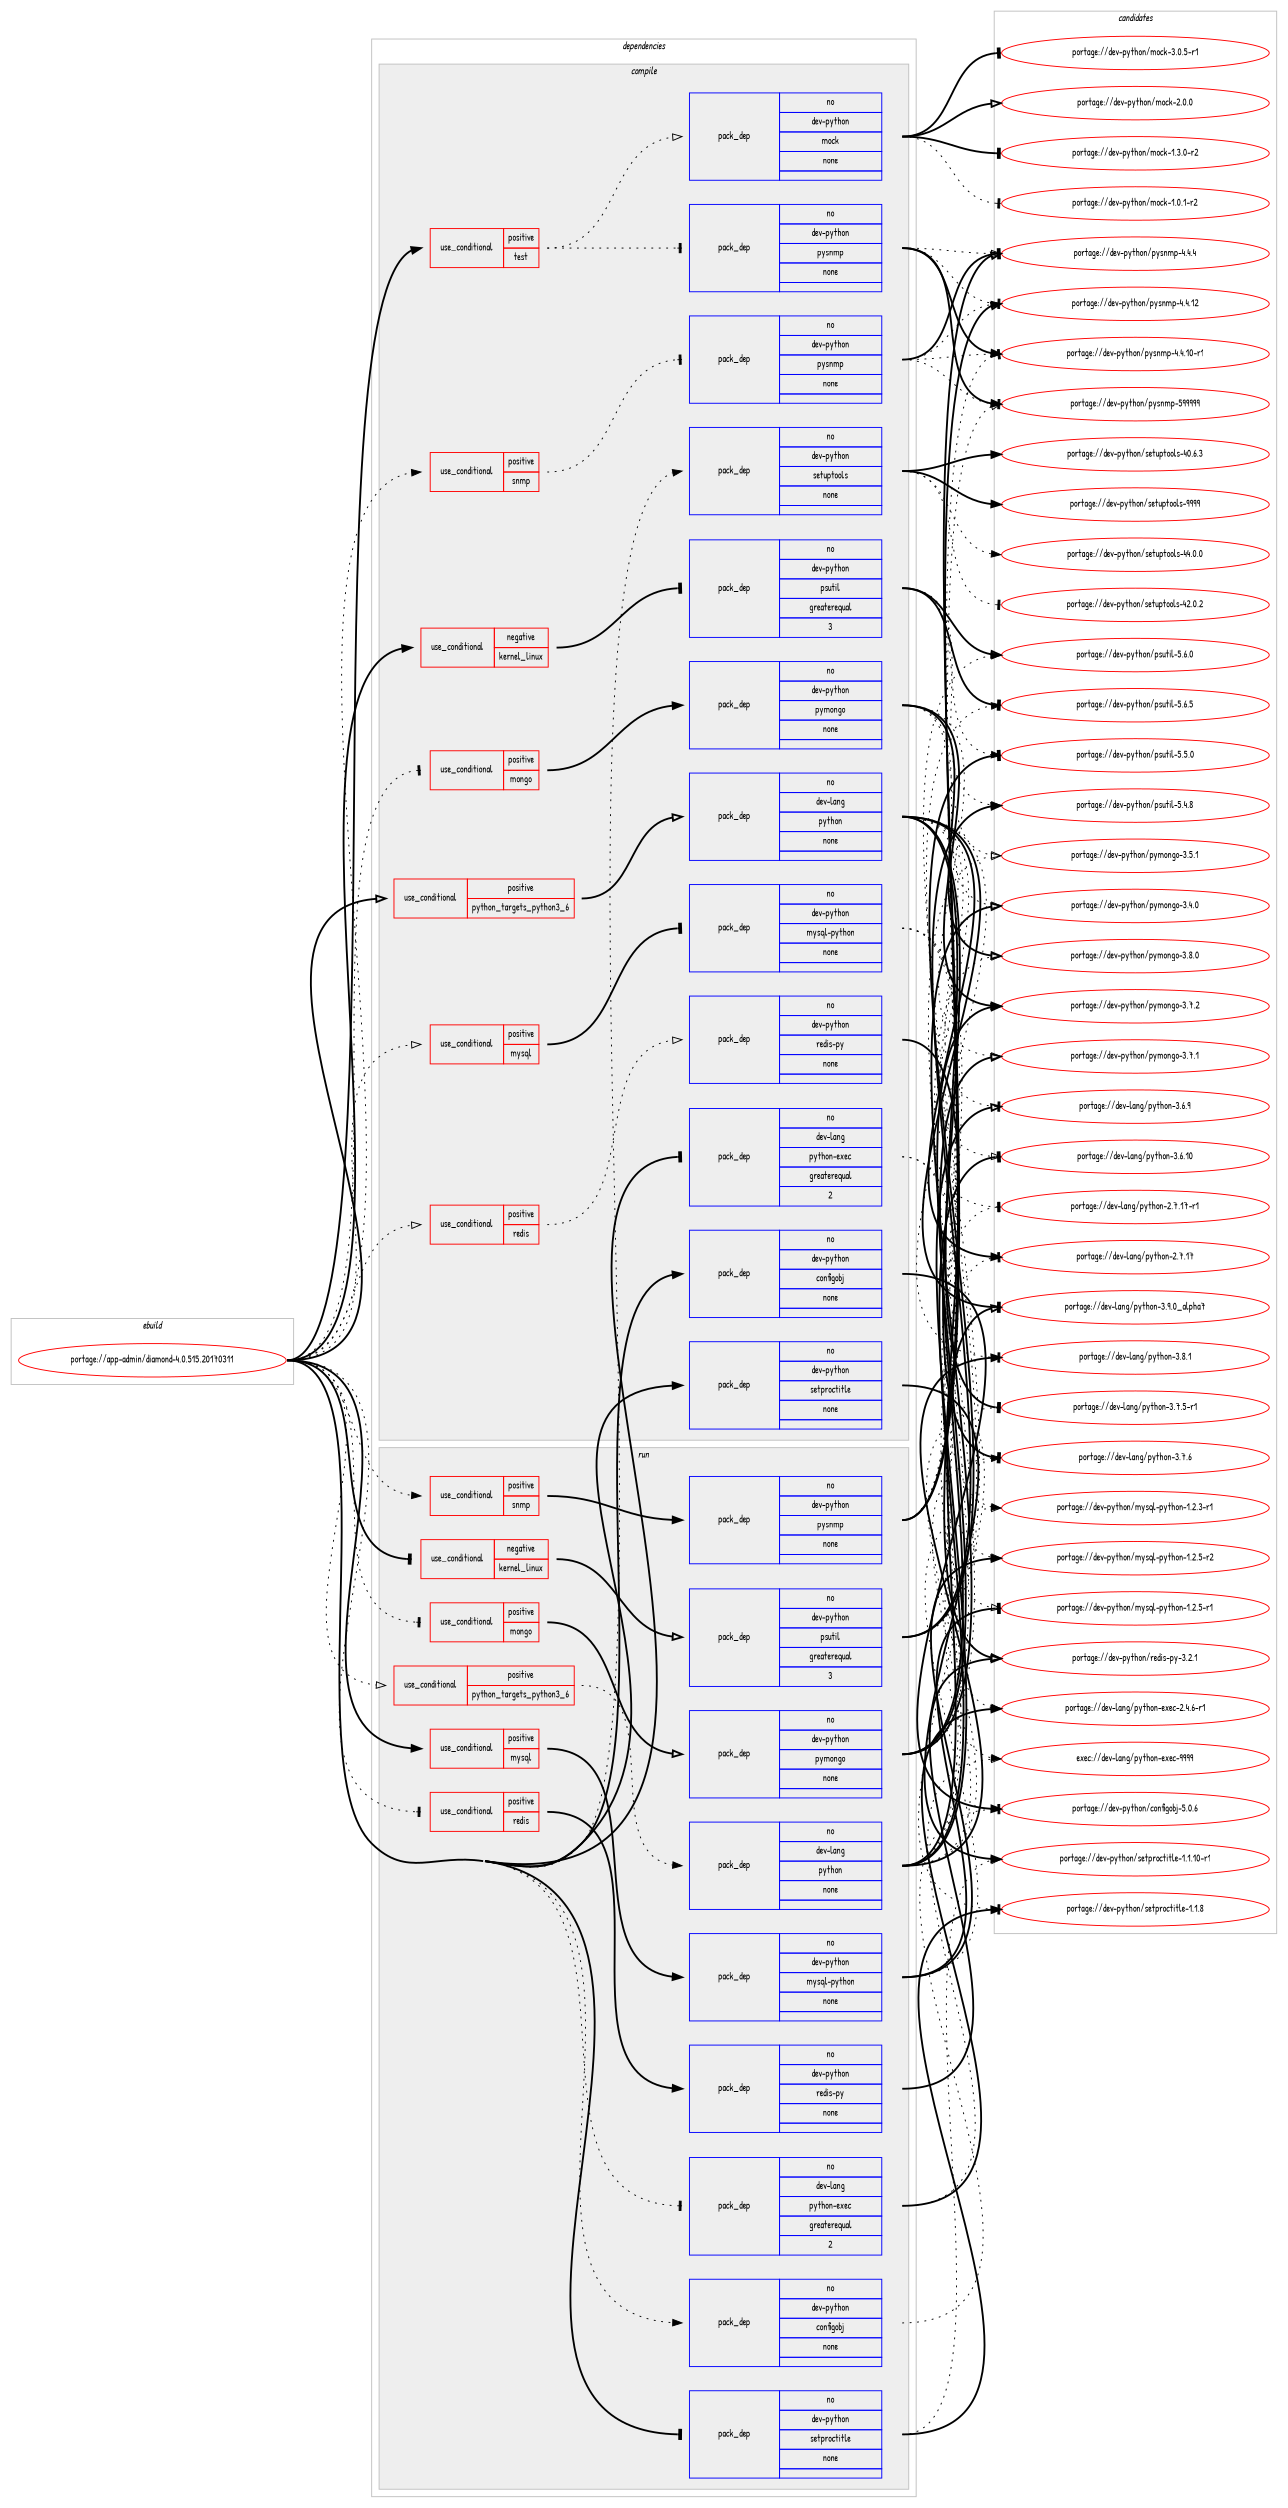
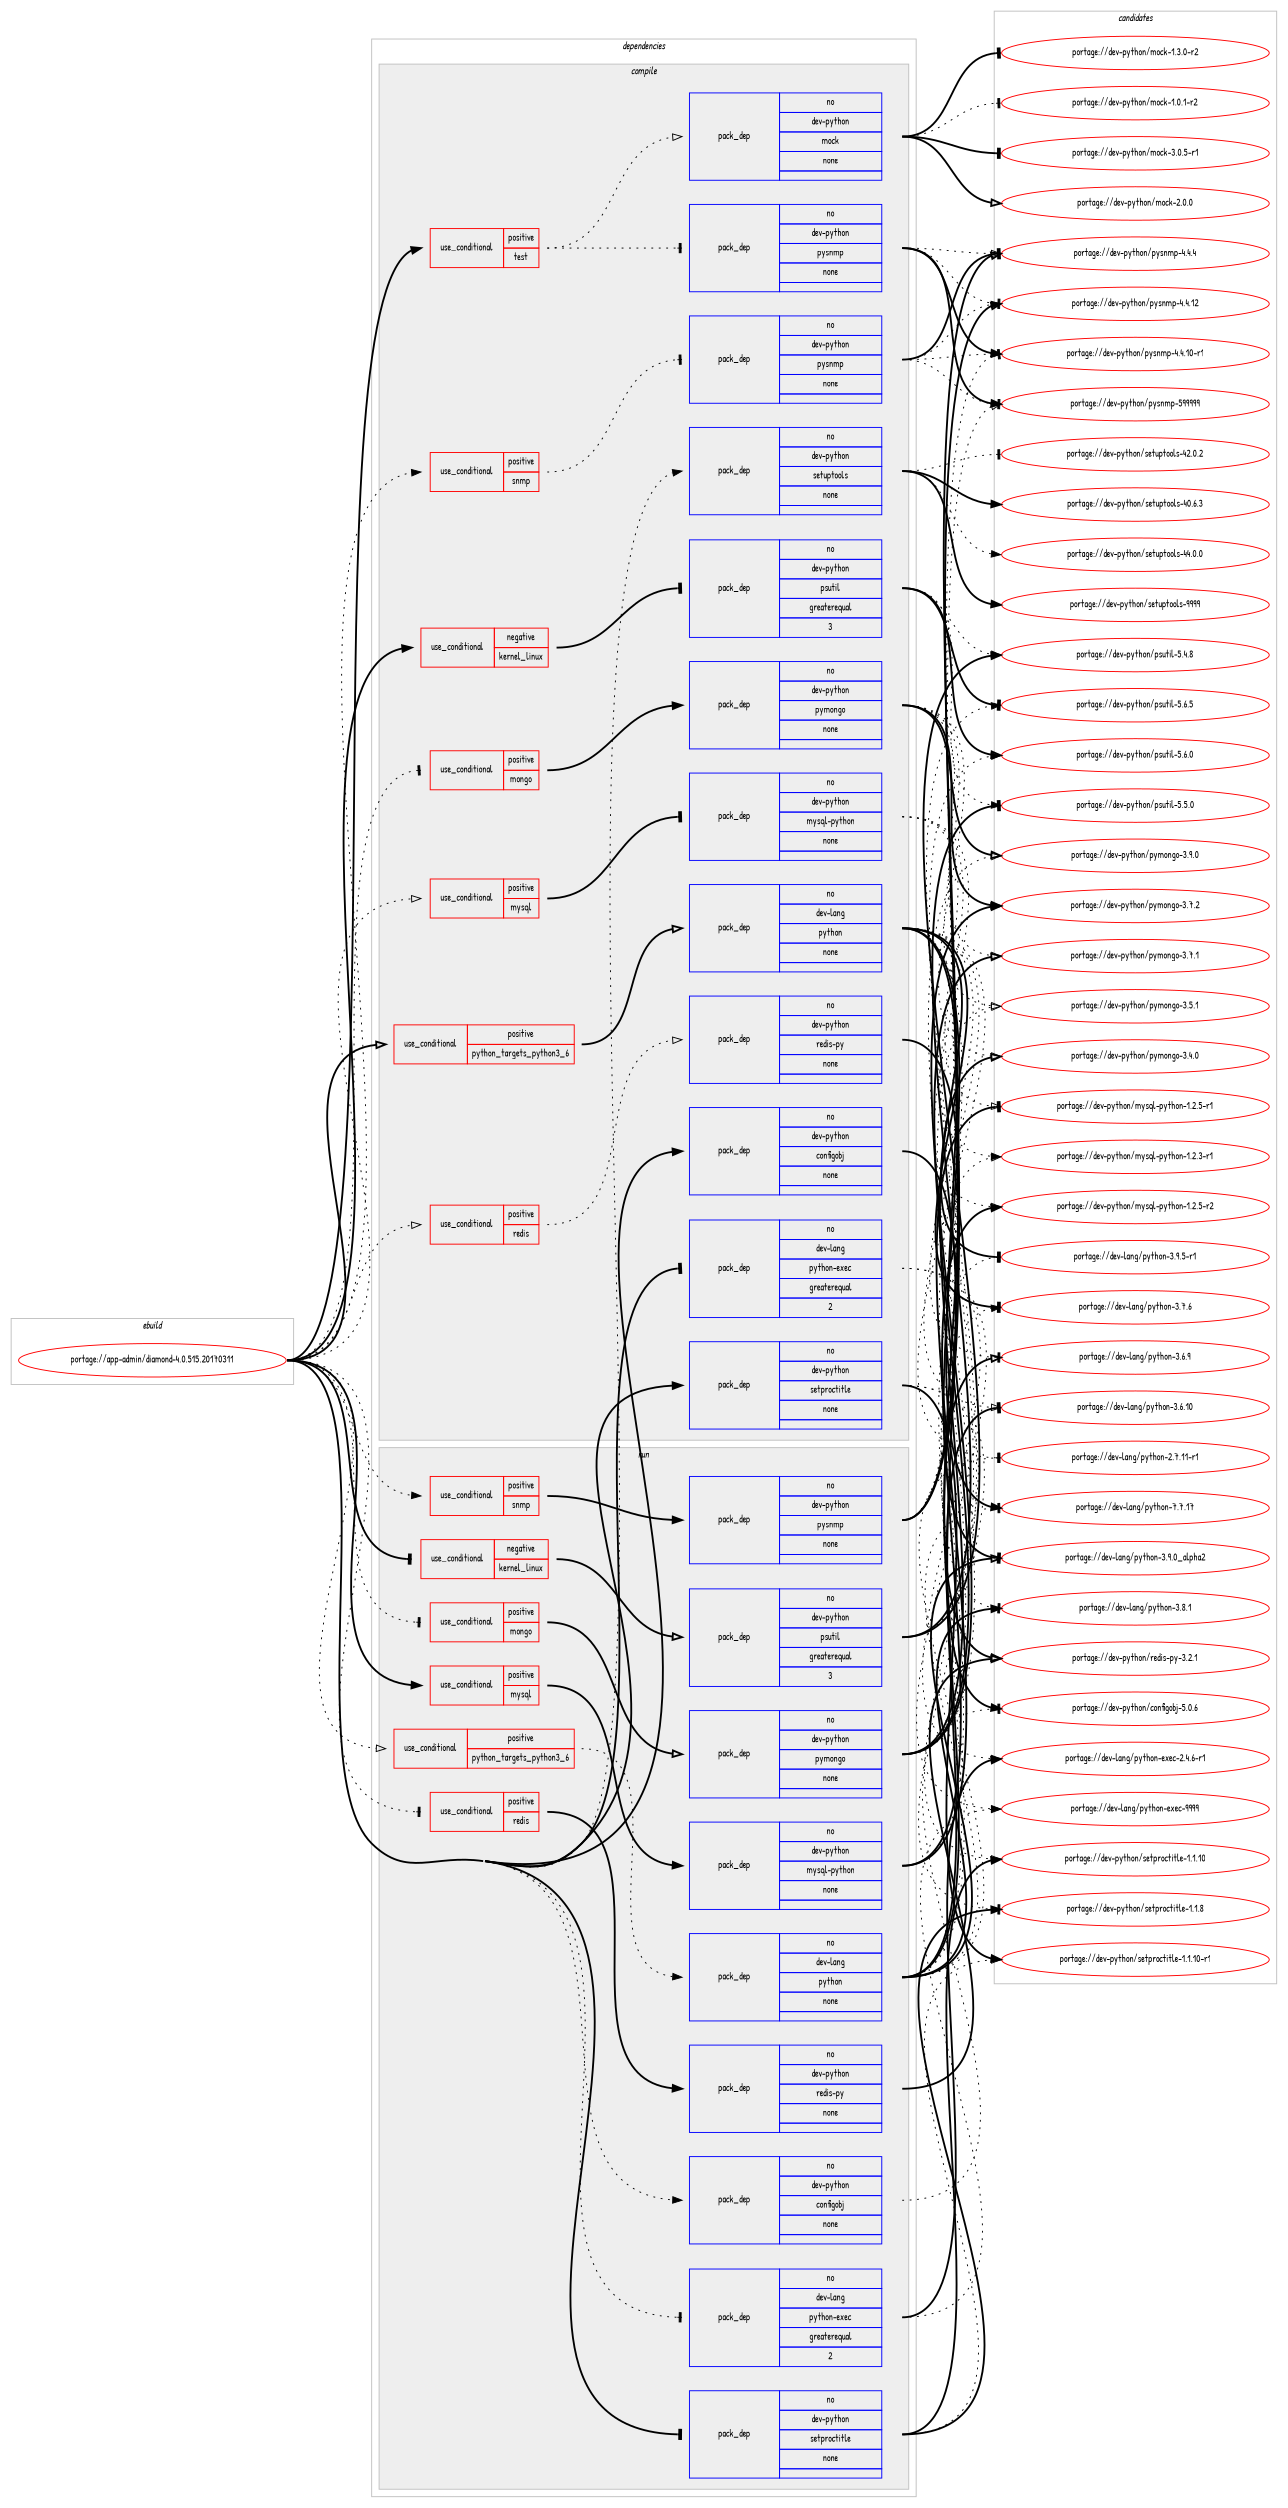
node "portage://dev-python/pymongo-3.8.0": label "portage://dev-python/pymongo-3.8.0" -> "portage://dev-python/pymongo-3.9.0"
node "portage://dev-lang/python-2.7.17-r1": label "portage://dev-lang/python-2.7.17-r1" -> "portage://dev-lang/python-2.7.11-r1"
node "portage://dev-lang/python-2.7.17": label "portage://dev-lang/python-2.7.17" -> "portage://dev-lang/python-7.7.17"
node "portage://dev-lang/python-3.9.0_alpha7": label "portage://dev-lang/python-3.9.0_alpha7" -> "portage://dev-lang/python-3.9.0_alpha2"
node "portage://dev-lang/python-3.7.5-r1": label "portage://dev-lang/python-3.7.5-r1" -> "portage://dev-lang/python-3.9.5-r1"
node "exec://dev-lang/python-exec-9999": label "exec://dev-lang/python-exec-9999" -> "portage://dev-lang/python-exec-9999"
node "portage://dev-python/setproctitle-1.1.10": added
